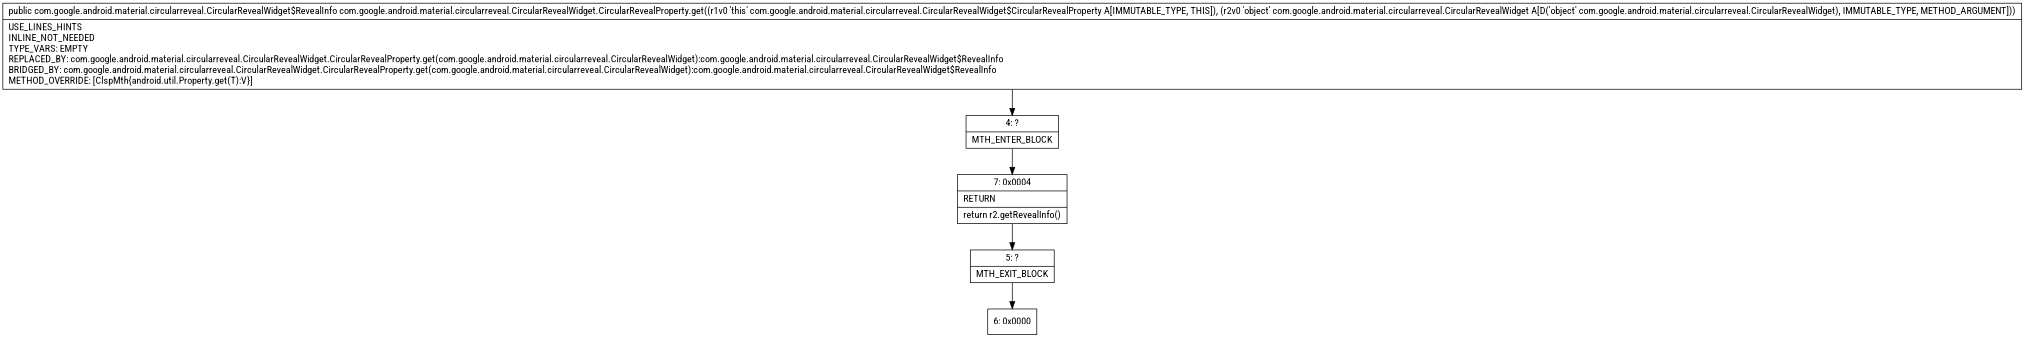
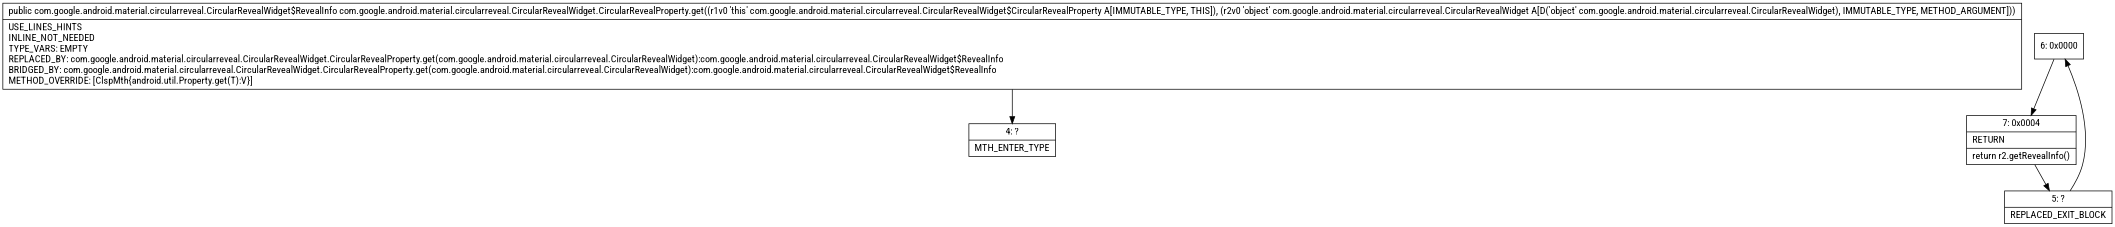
node "4: ?": text "MTH_ENTER_BLOCK" -> "MTH_ENTER_TYPE"
edge "4: ?" -> "7: 0x0004": now "6: 0x0000" -> "7: 0x0004"
node "5: ?": text "MTH_EXIT_BLOCK" -> "REPLACED_EXIT_BLOCK"
